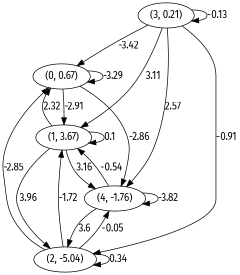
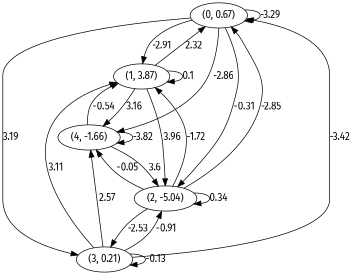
edge "(0, 0.67)" -> "(3, 0.21)": added, label "3.19"
edge "(0, 0.67)" -> "(2, -5.04)": added, label "-0.31"
node "(1, 3.67)": label "(1, 3.67)" -> "(1, 3.87)"
node "(4, -1.76)": label "(4, -1.76)" -> "(4, -1.66)"
edge "(2, -5.04)" -> "(3, 0.21)": added, label "-2.53"
